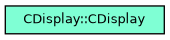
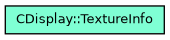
node "CDisplay::CDisplay": label "CDisplay::CDisplay" -> "CDisplay::TextureInfo"
